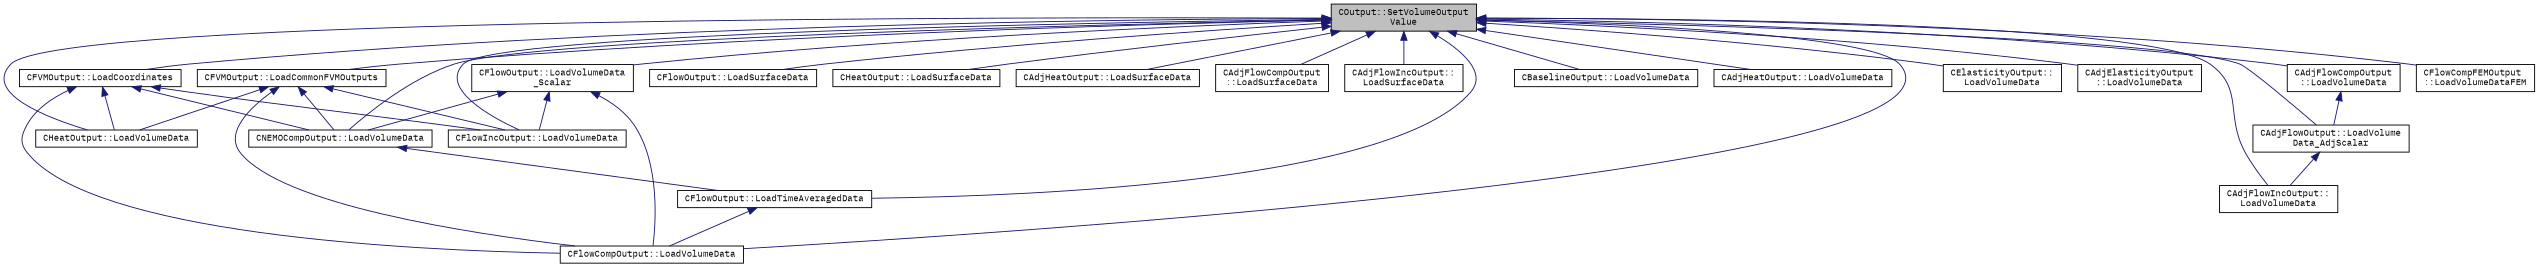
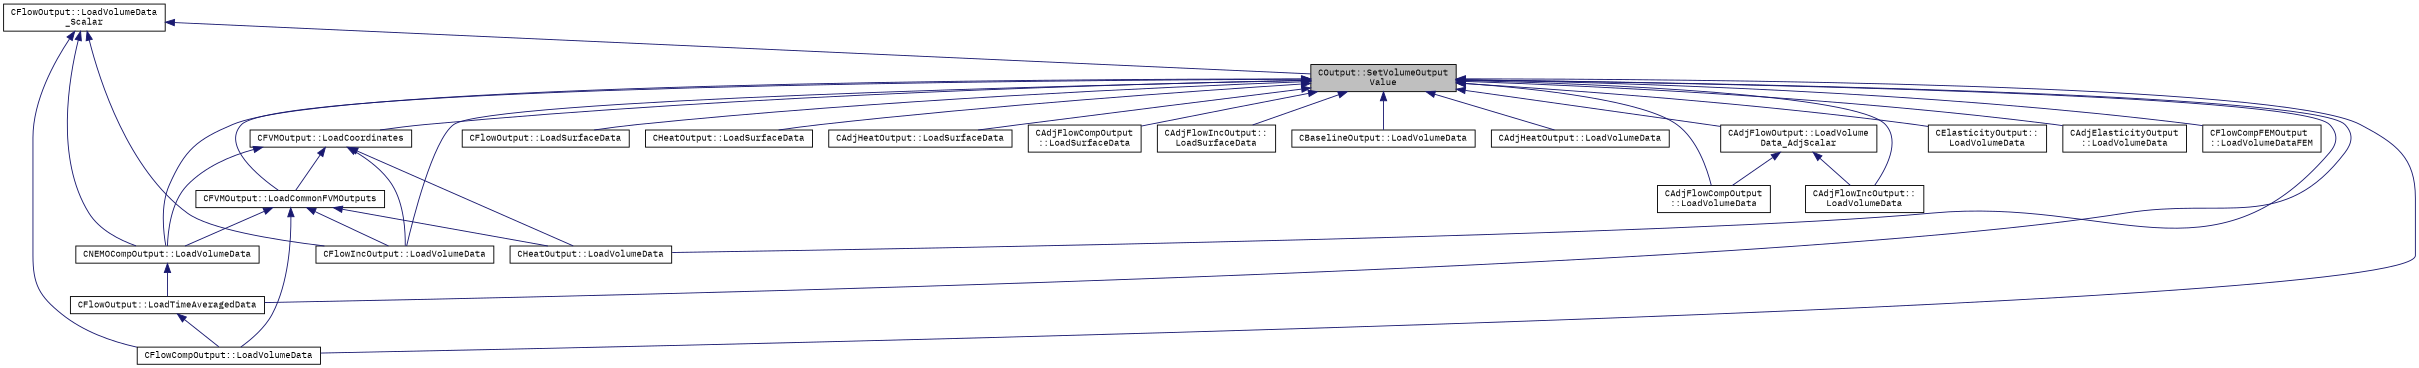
edge "CFlowOutput::LoadVolumeData _Scalar" -> "COutput::SetVolumeOutput Value": reversed
edge "CAdjFlowOutput::LoadVolume Data_AdjScalar" -> "CAdjFlowCompOutput ::LoadVolumeData": reversed
edge "CFlowCompOutput::LoadVolumeData" -> "CFVMOutput::LoadCoordinates": now "CFVMOutput::LoadCommonFVMOutputs" -> "CFVMOutput::LoadCoordinates"
